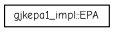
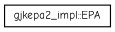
node "gjkepa1_impl::EPA": label "gjkepa1_impl::EPA" -> "gjkepa2_impl::EPA"
